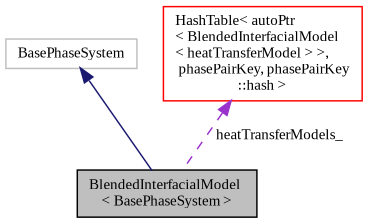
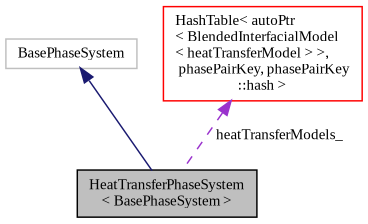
node "BlendedInterfacialModel < BasePhaseSystem >": label "BlendedInterfacialModel < BasePhaseSystem >" -> "HeatTransferPhaseSystem < BasePhaseSystem >"
